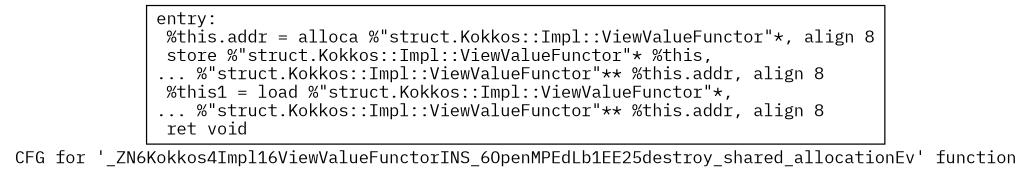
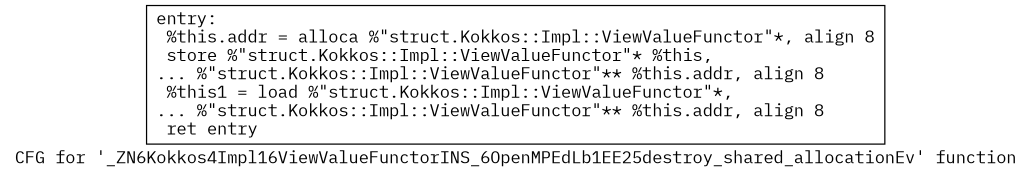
node "entry:": text "ret void" -> "ret entry"
